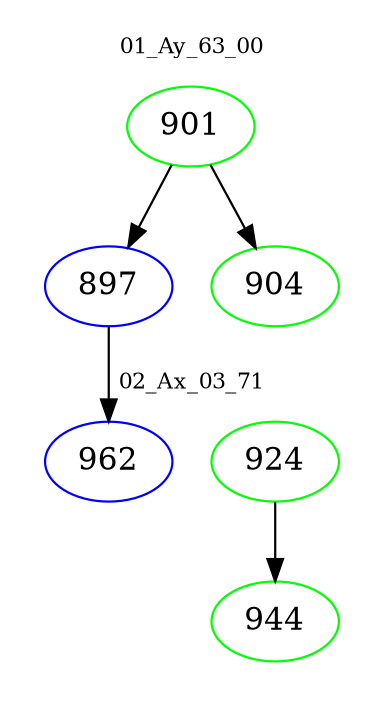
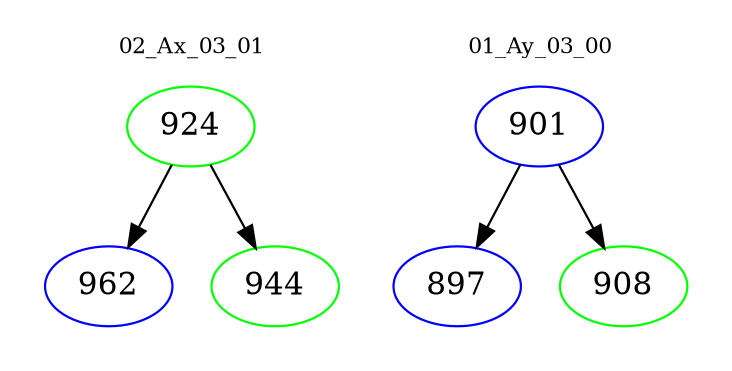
cluster "01_Ay_63_00": label "01_Ay_63_00" -> "01_Ay_03_00"
node "901": color green -> blue
node "904": label "904" -> "908"
edge "897" -> "962": now "924" -> "962"
cluster "02_Ax_03_71": label "02_Ax_03_71" -> "02_Ax_03_01"
